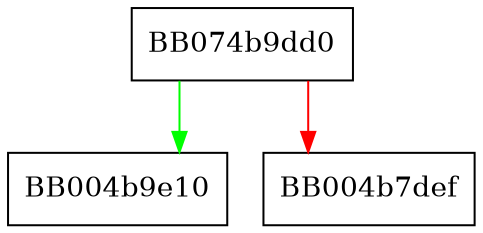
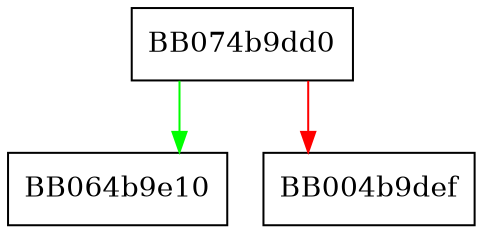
node "BB004b9e10": label "BB004b9e10" -> "BB064b9e10"
node "BB004b7def": label "BB004b7def" -> "BB004b9def"
